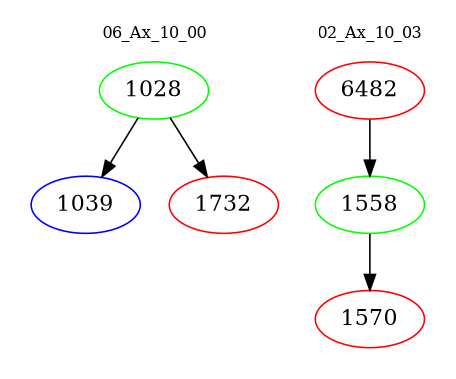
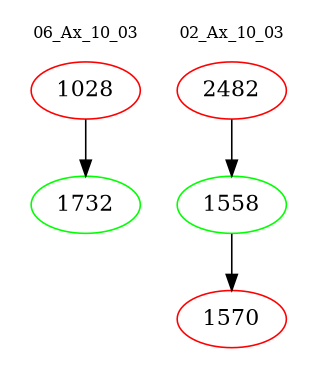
cluster "06_Ax_10_00": label "06_Ax_10_00" -> "06_Ax_10_03"
node "1028": color green -> red
node "6482": label "6482" -> "2482"
node "1039": removed
node "1732": color red -> green
